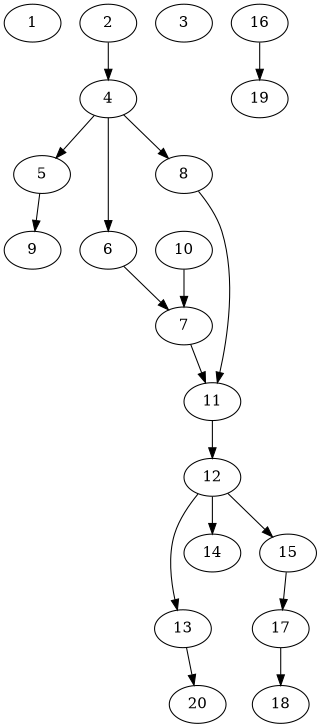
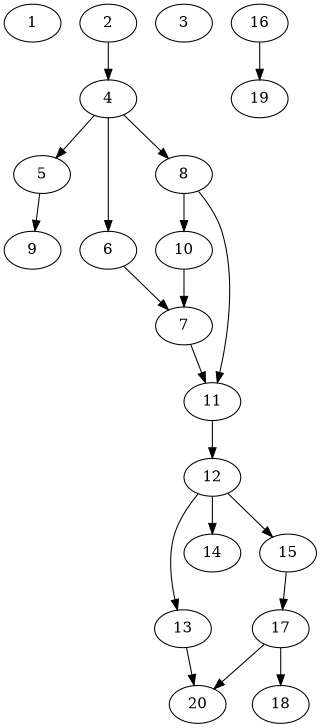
edge "8" -> "10": added
edge "17" -> "20": added
